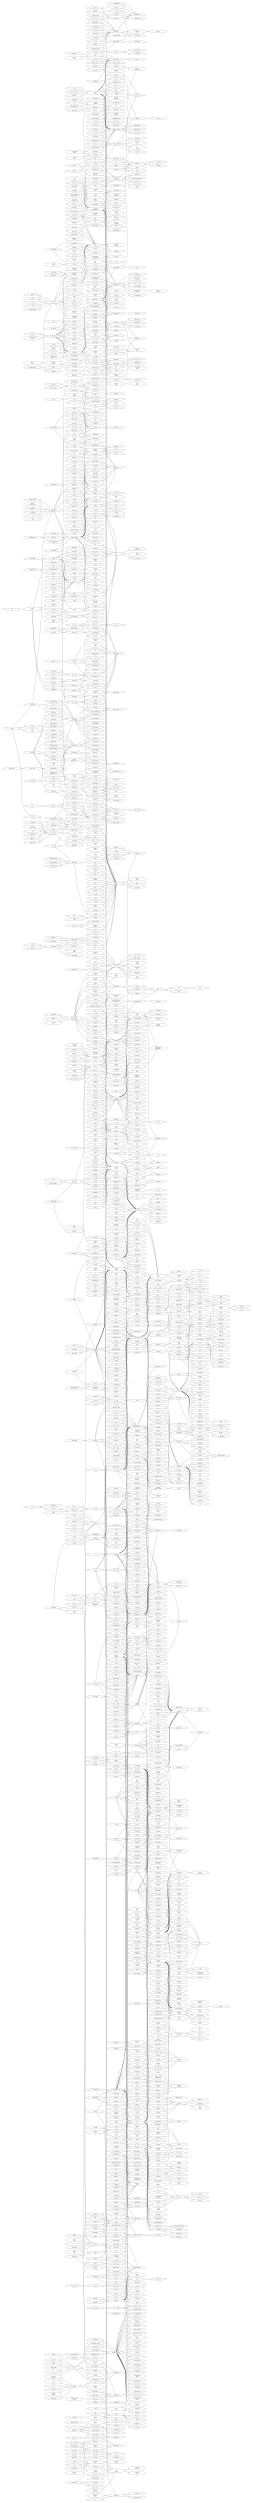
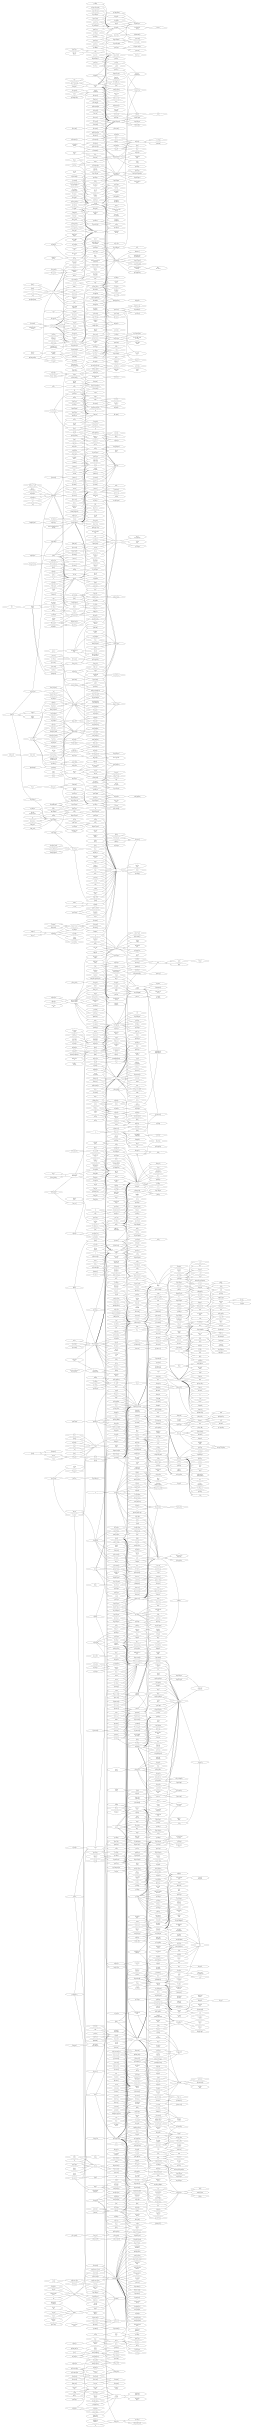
node "Jeff Buckley": removed
